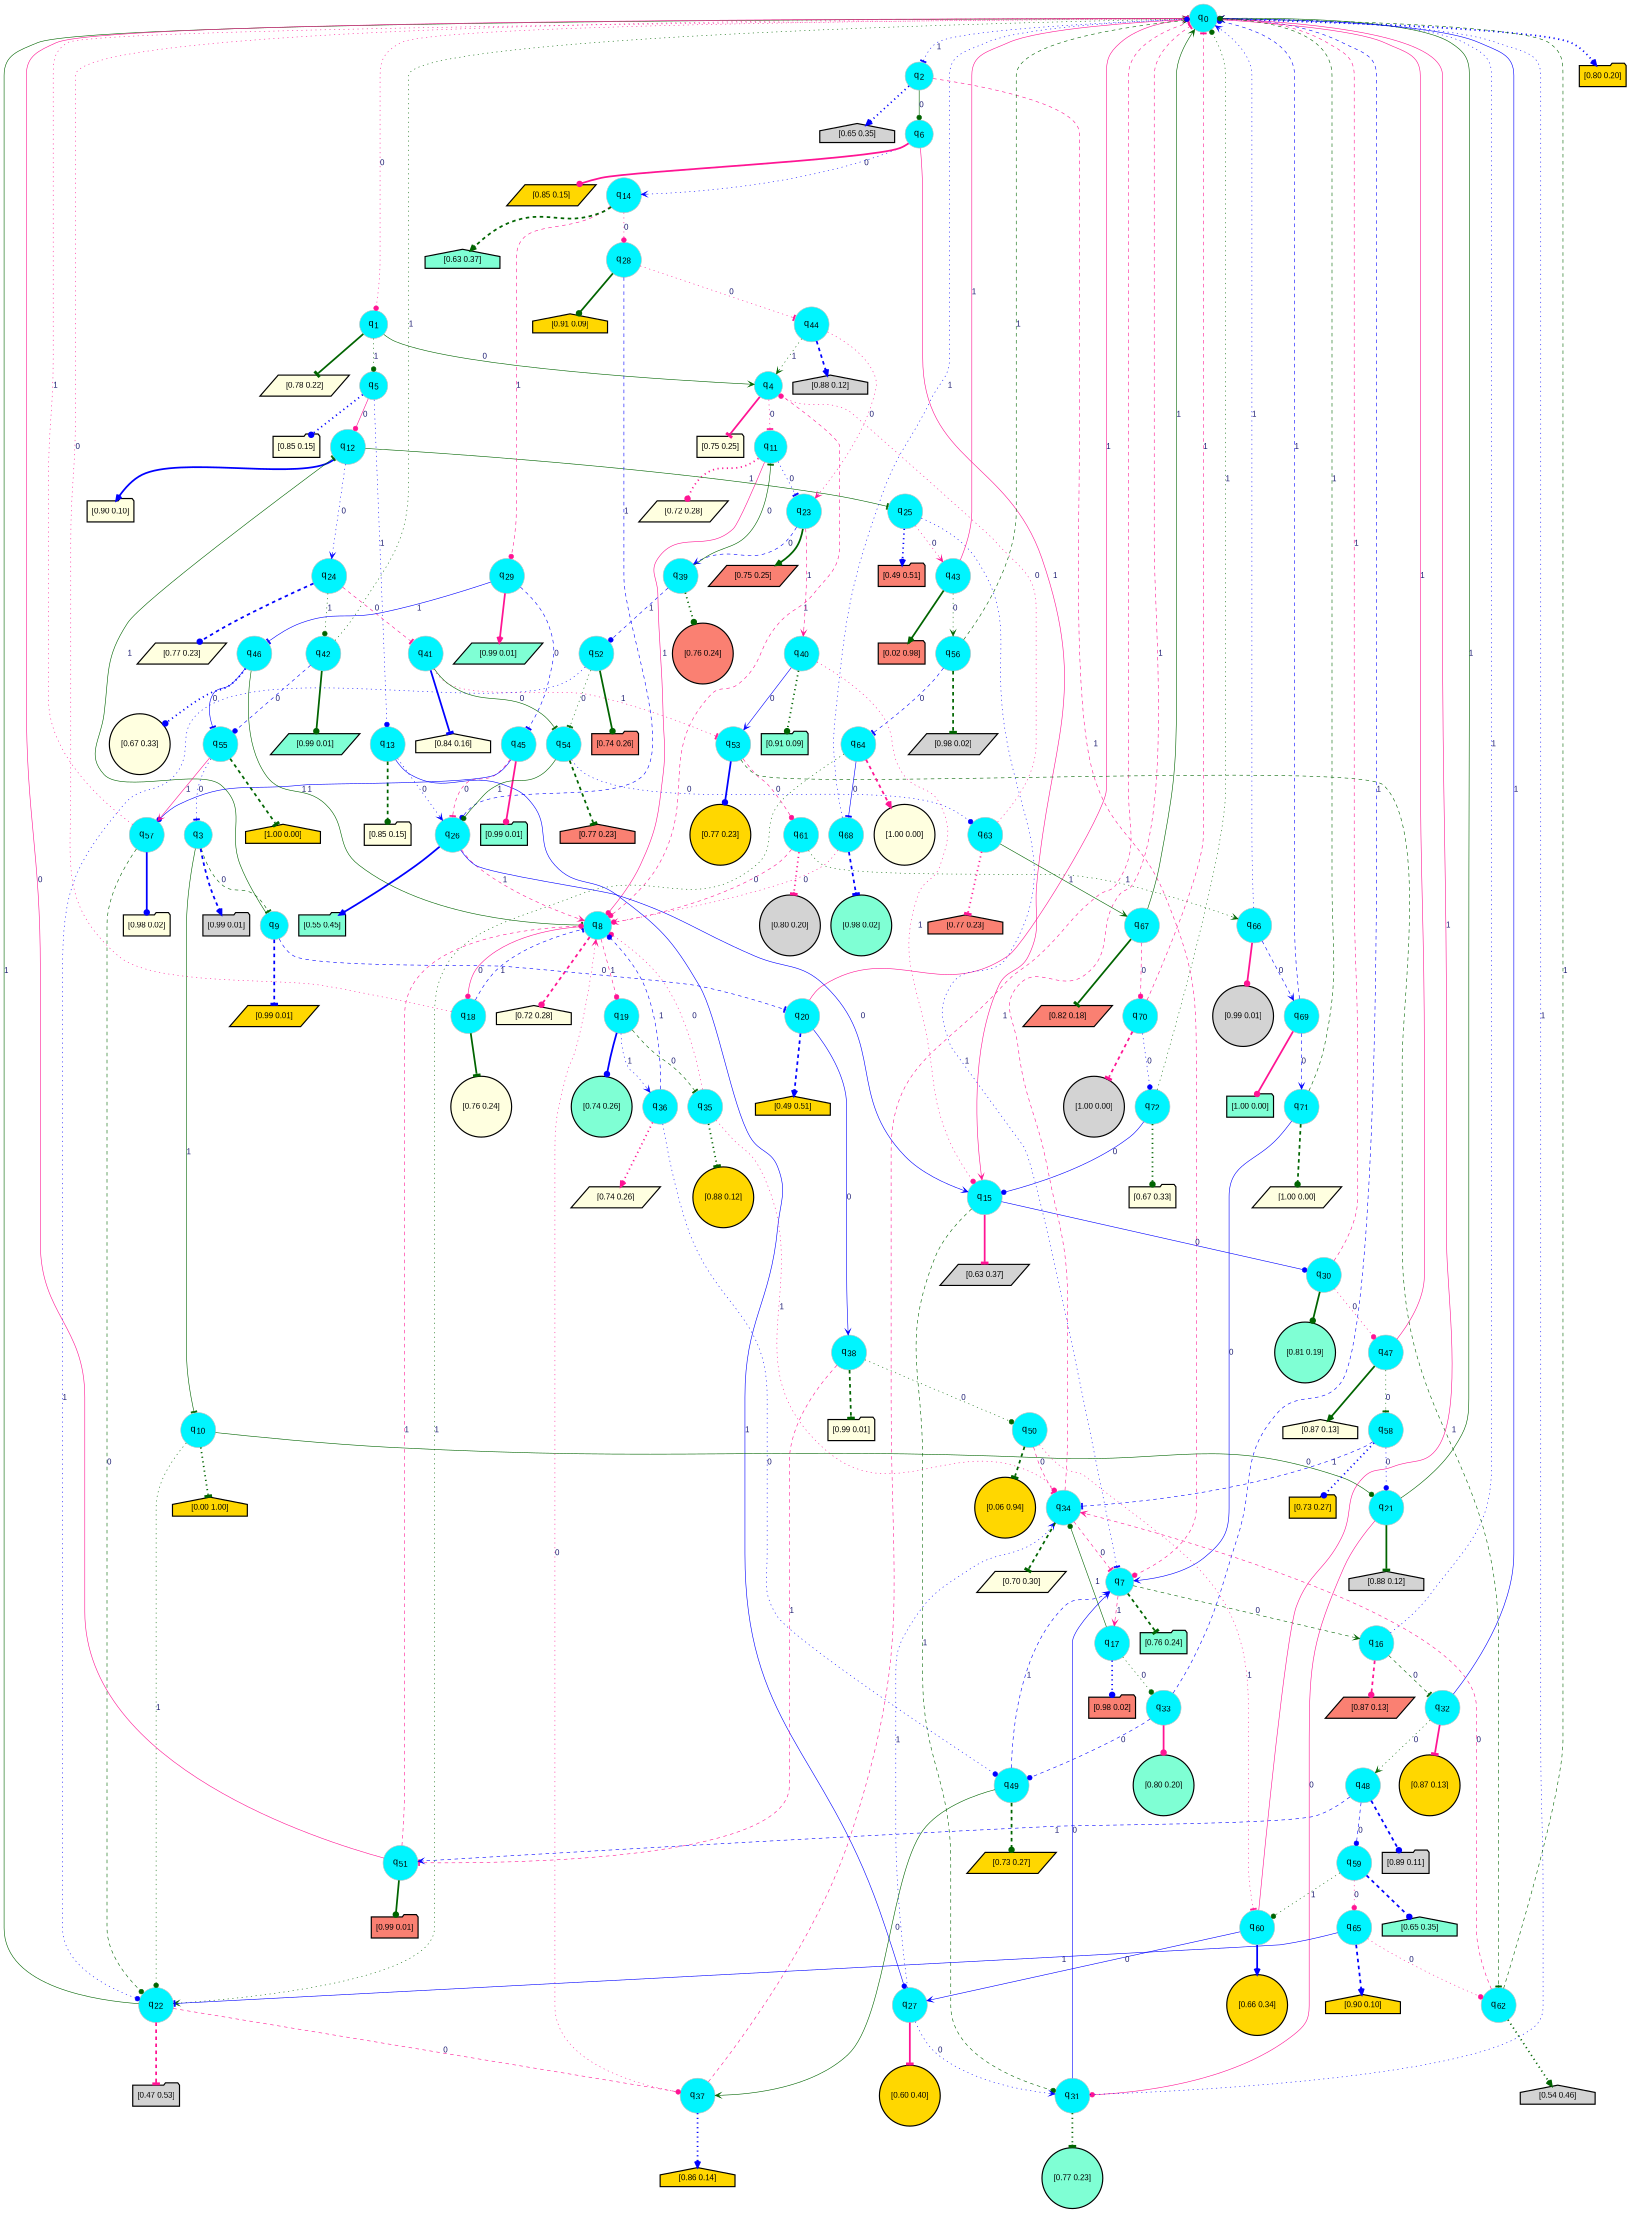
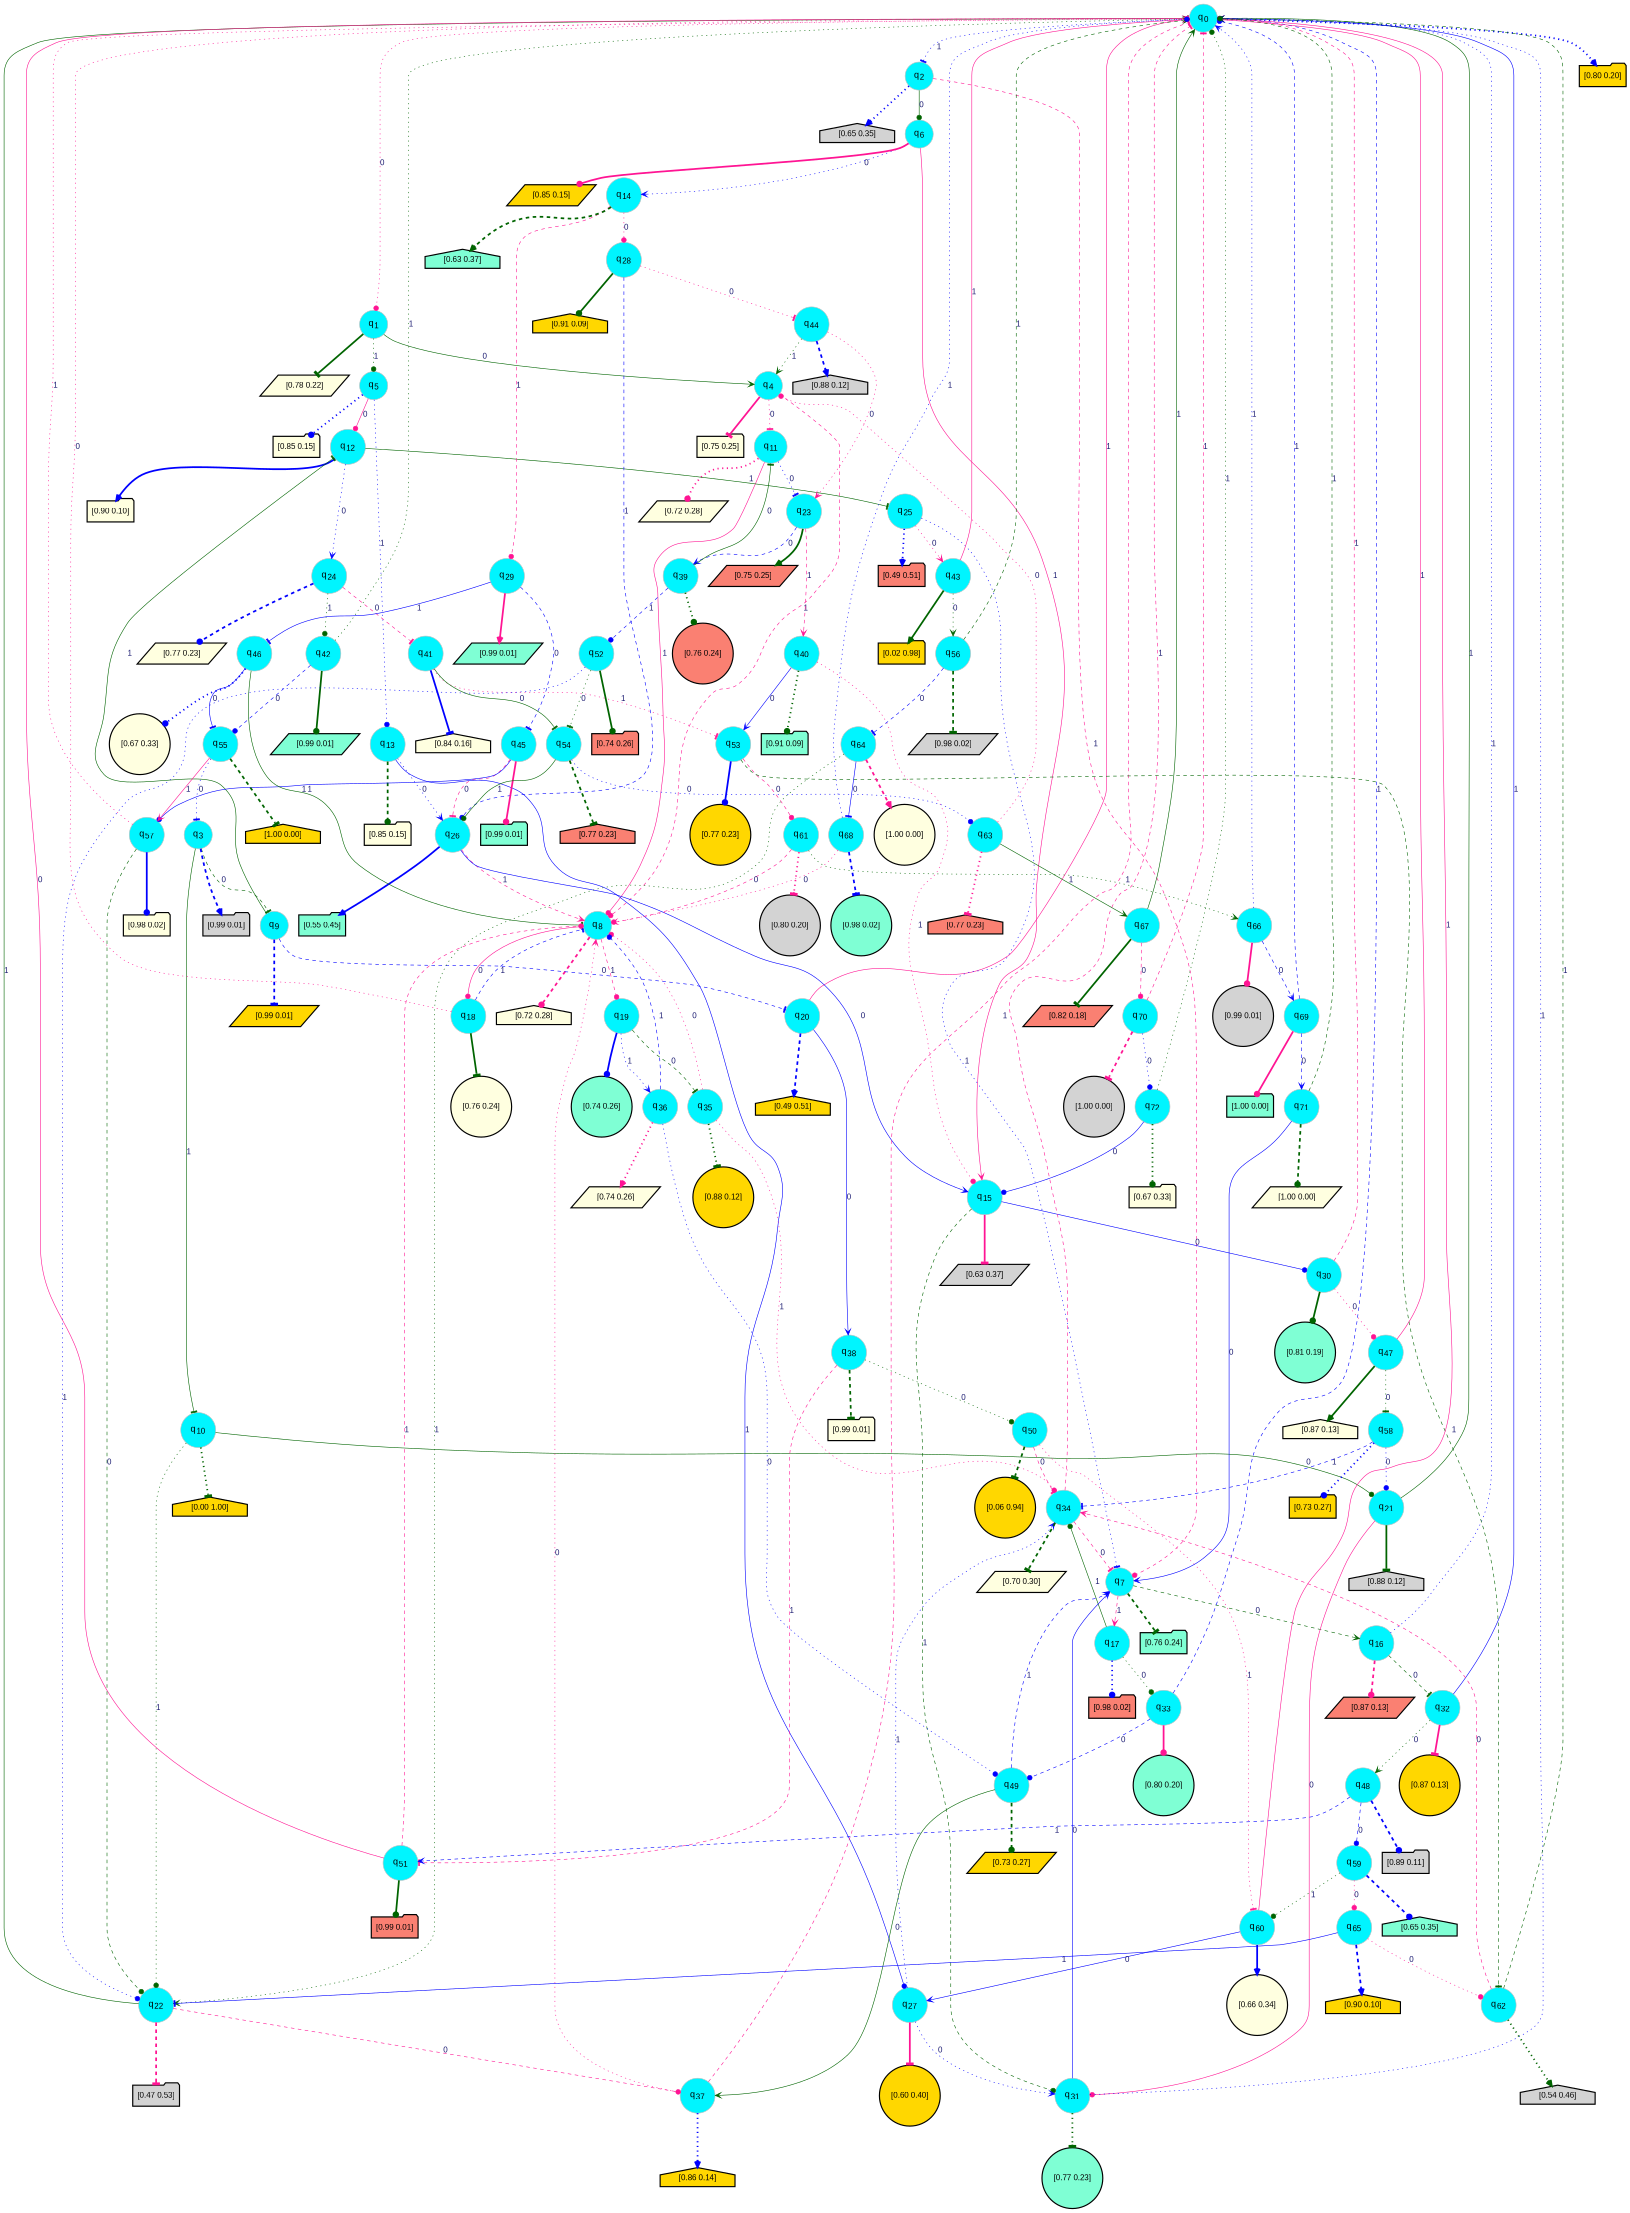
node "[0.02 0.98]": fillcolor salmon -> gold
node "[0.66 0.34]": fillcolor gold -> lightyellow
